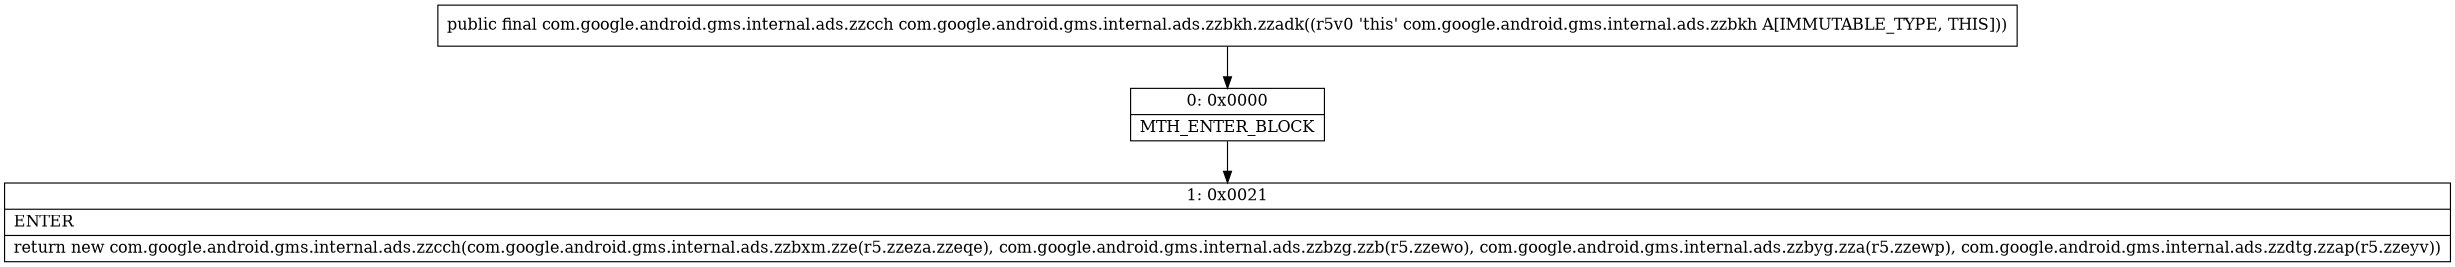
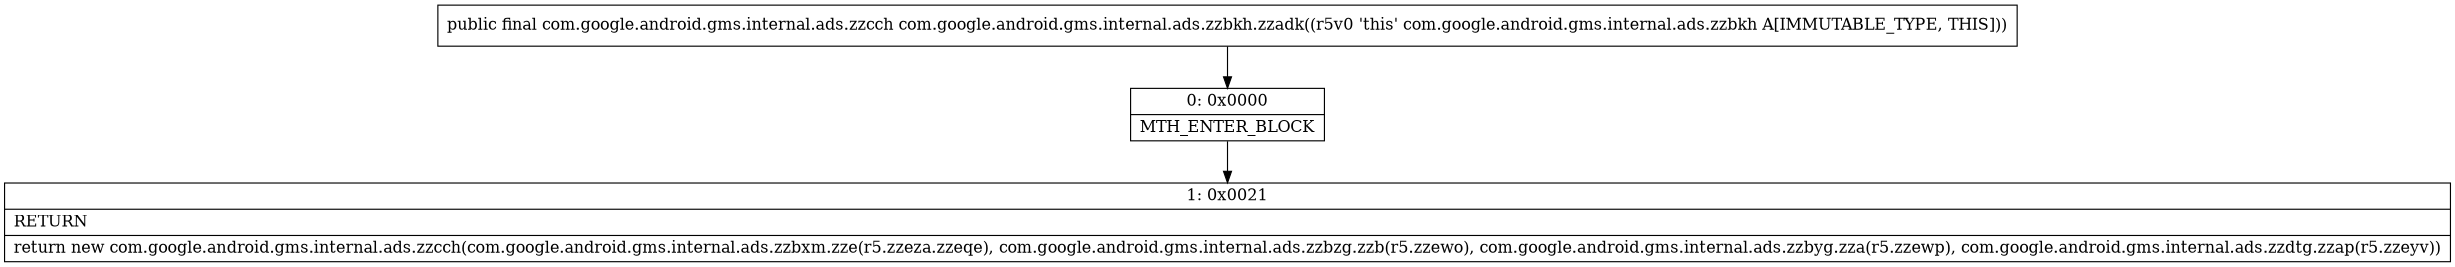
node "1: 0x0021": text "ENTER" -> "RETURN"
